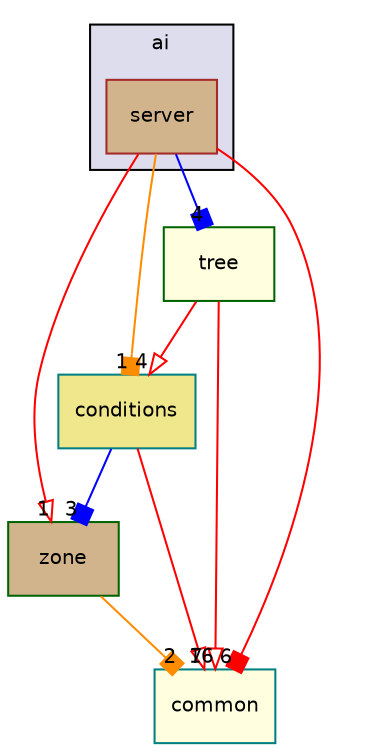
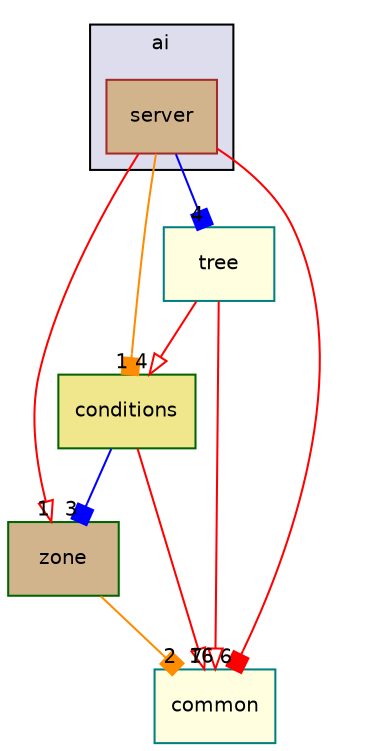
node "tree": color darkgreen -> teal
node "conditions": color teal -> darkgreen
